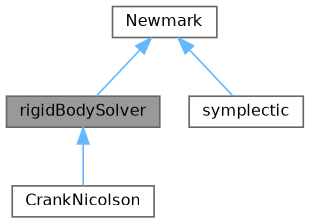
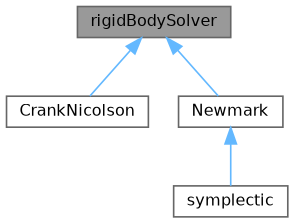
edge "rigidBodySolver" -> "Newmark": reversed
